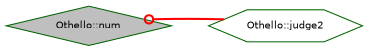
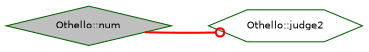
edge "Othello::judge2" -> "Othello::num": reversed
